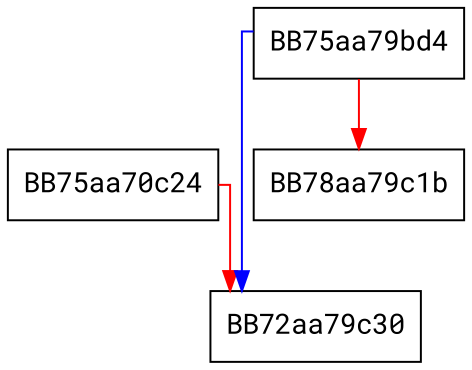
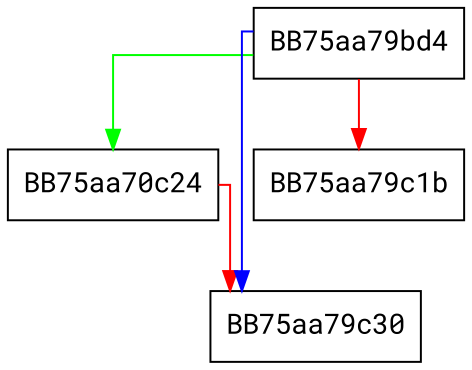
edge "BB75aa79bd4" -> "BB75aa70c24": added
node "BB78aa79c1b": label "BB78aa79c1b" -> "BB75aa79c1b"
node "BB72aa79c30": label "BB72aa79c30" -> "BB75aa79c30"
